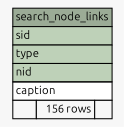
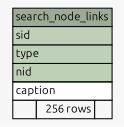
node "search_node_links": text "156 rows" -> "256 rows"
